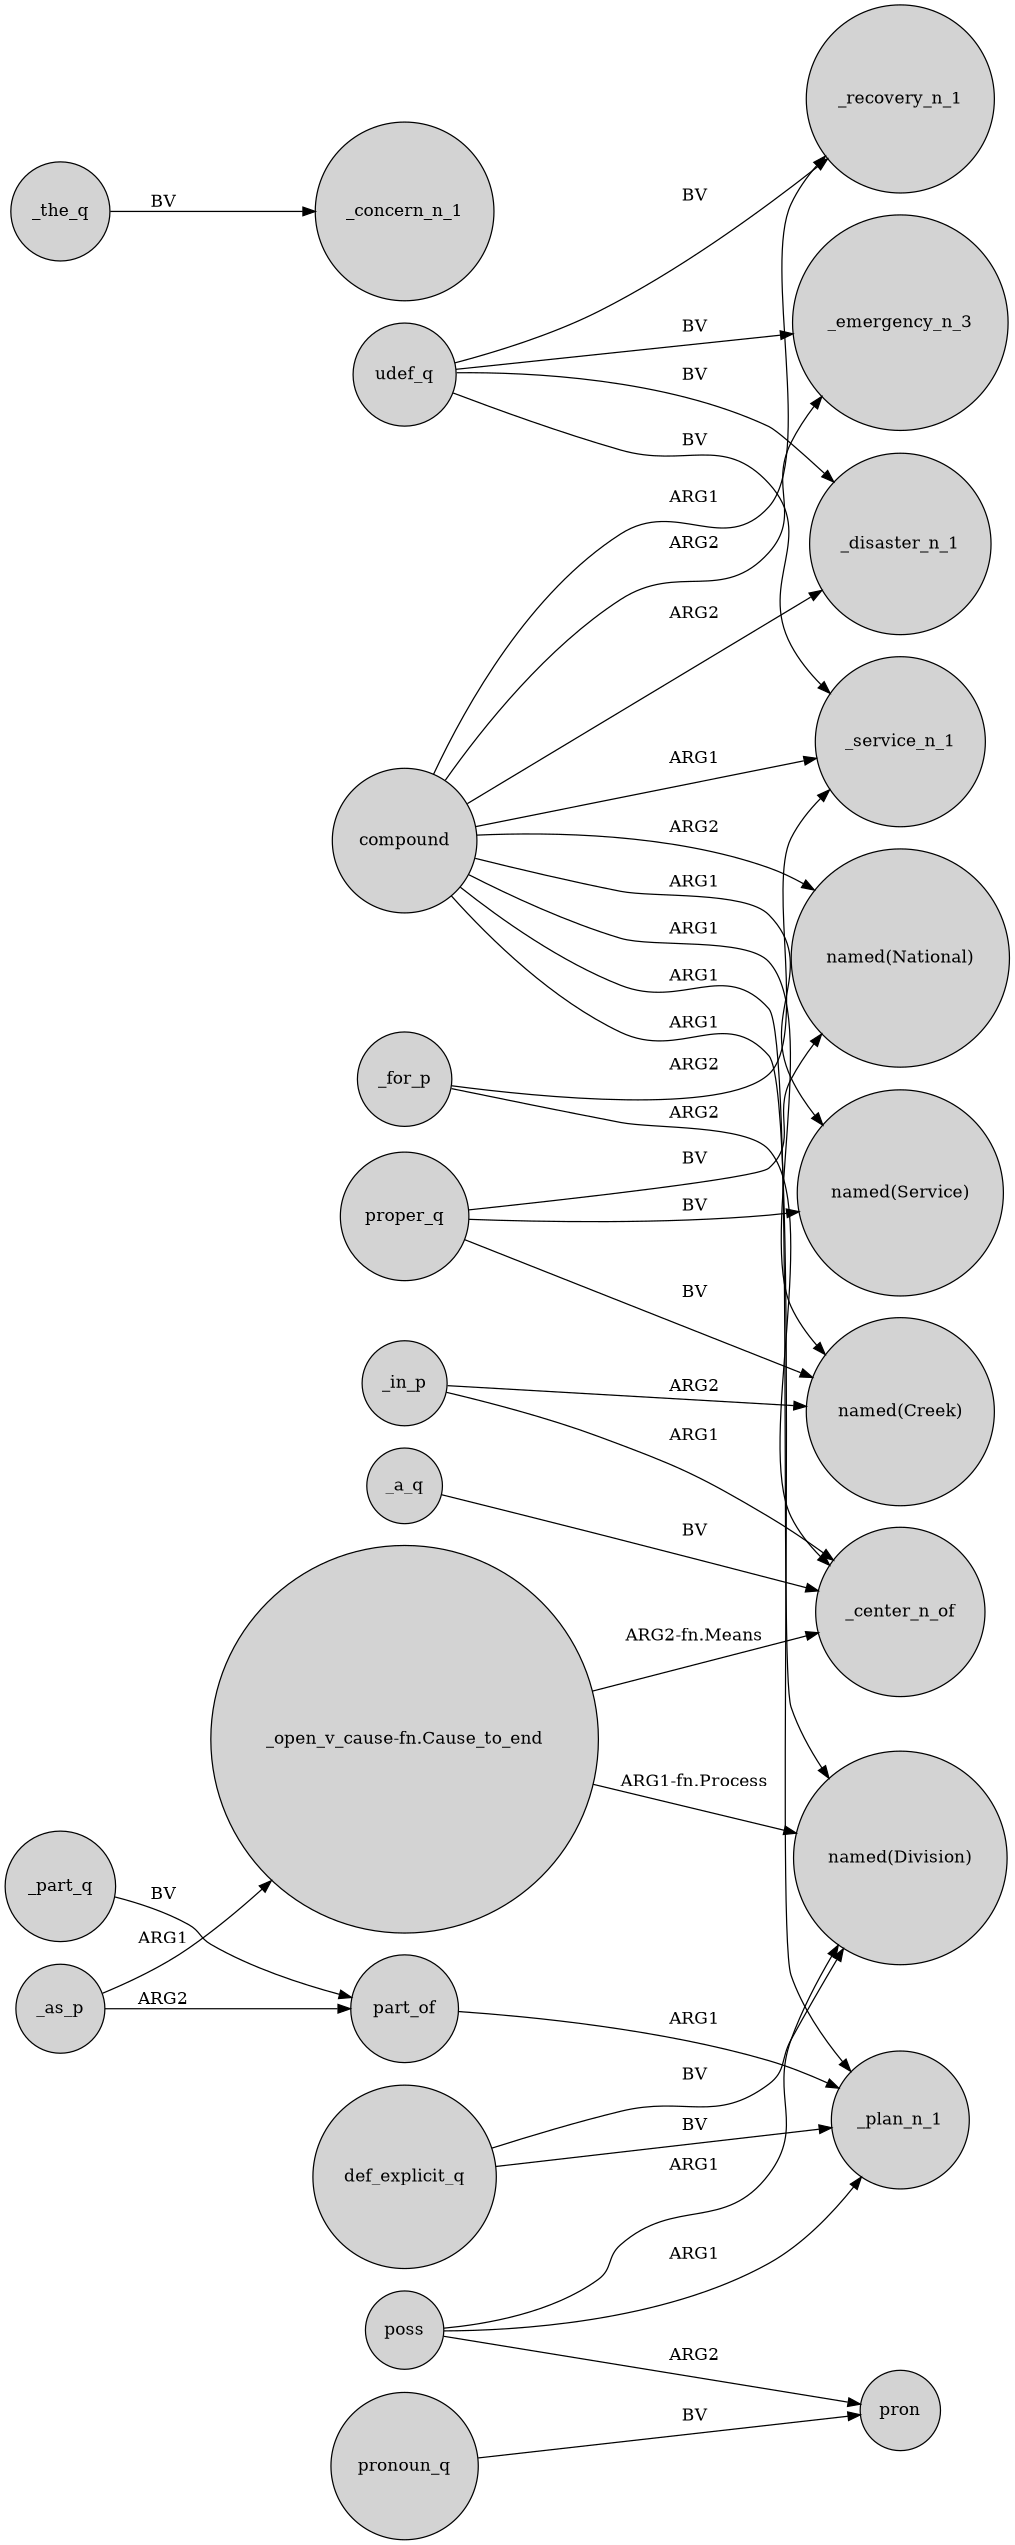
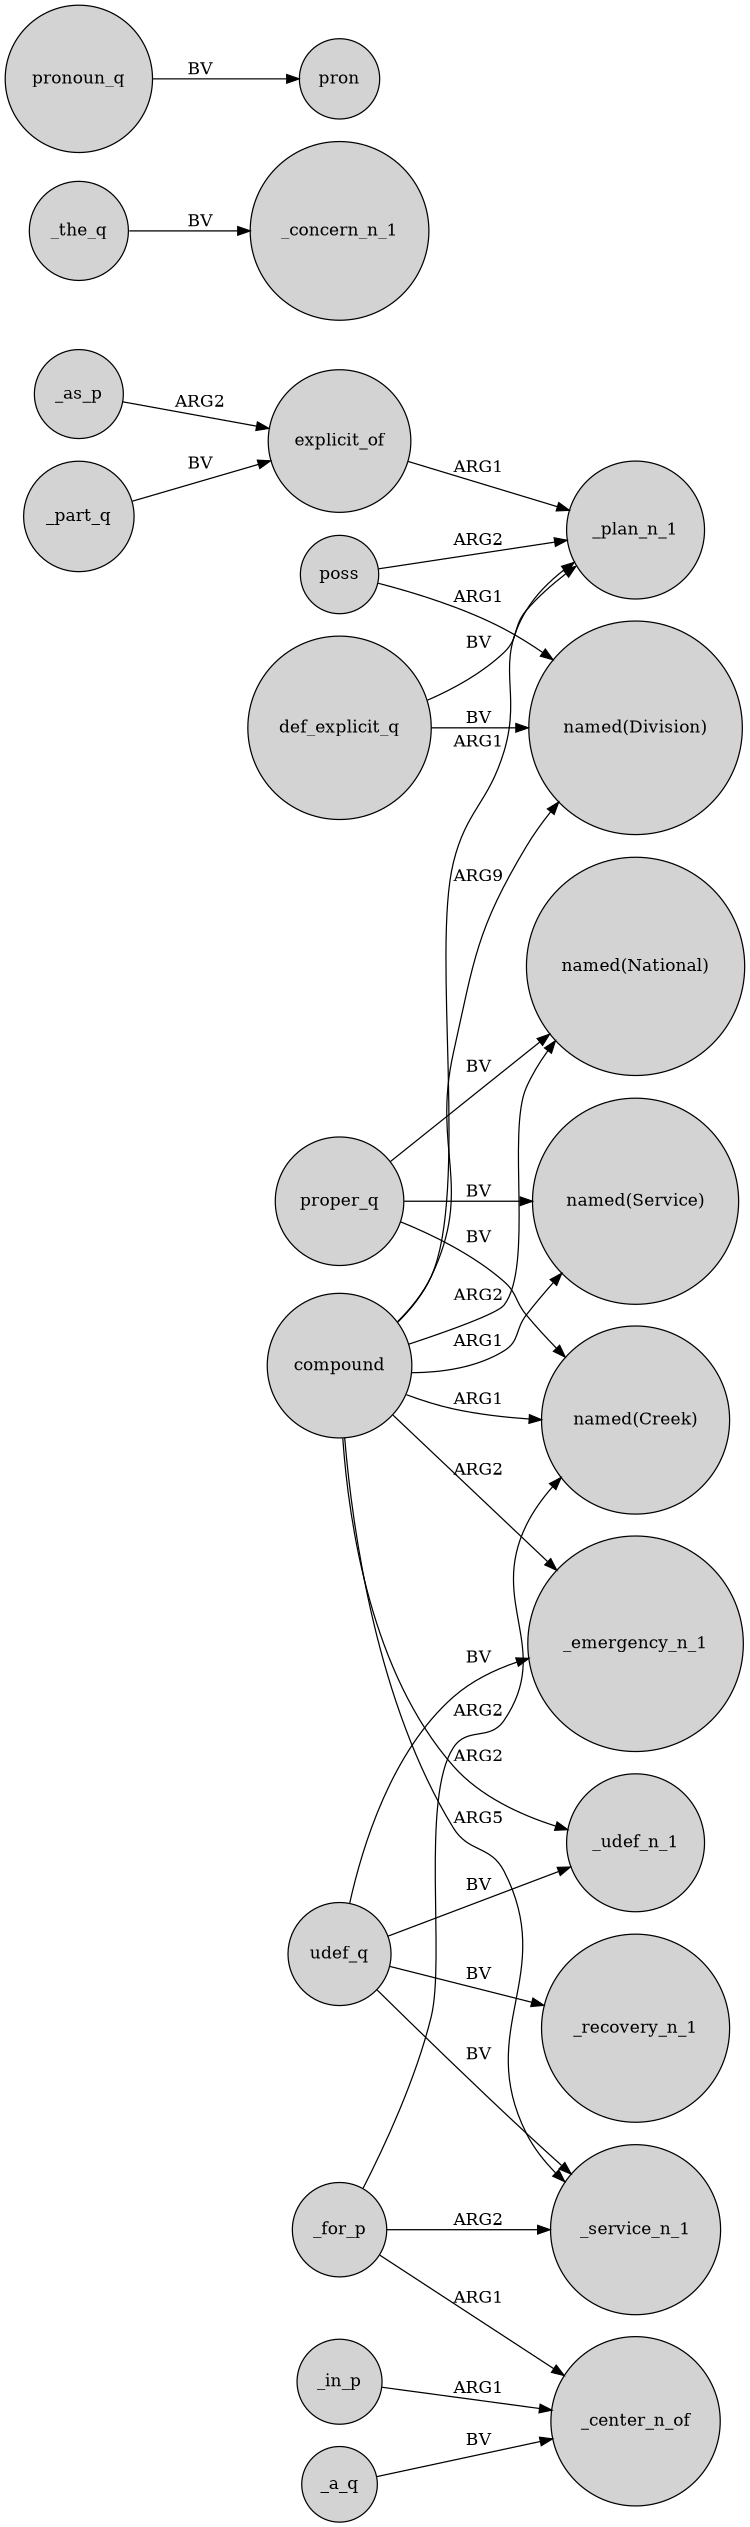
node "_emergency_n_3": label "_emergency_n_3" -> "_emergency_n_1"
edge "compound" -> "_recovery_n_1": removed, label "ARG1"
node "_disaster_n_1": label "_disaster_n_1" -> "_udef_n_1"
edge "compound" -> "_service_n_1": label "ARG1" -> "ARG5"
edge "compound" -> "named(Division)": label "ARG1" -> "ARG9"
edge "_for_p" -> "_center_n_of": label "ARG2" -> "ARG1"
edge "_in_p" -> "named(Creek)": now "_for_p" -> "named(Creek)"
node "_open_v_cause-fn.Cause_to_end": removed
node "part_of": label "part_of" -> "explicit_of"
edge "poss" -> "_plan_n_1": label "ARG1" -> "ARG2"
edge "poss" -> "pron": removed, label "ARG2"
